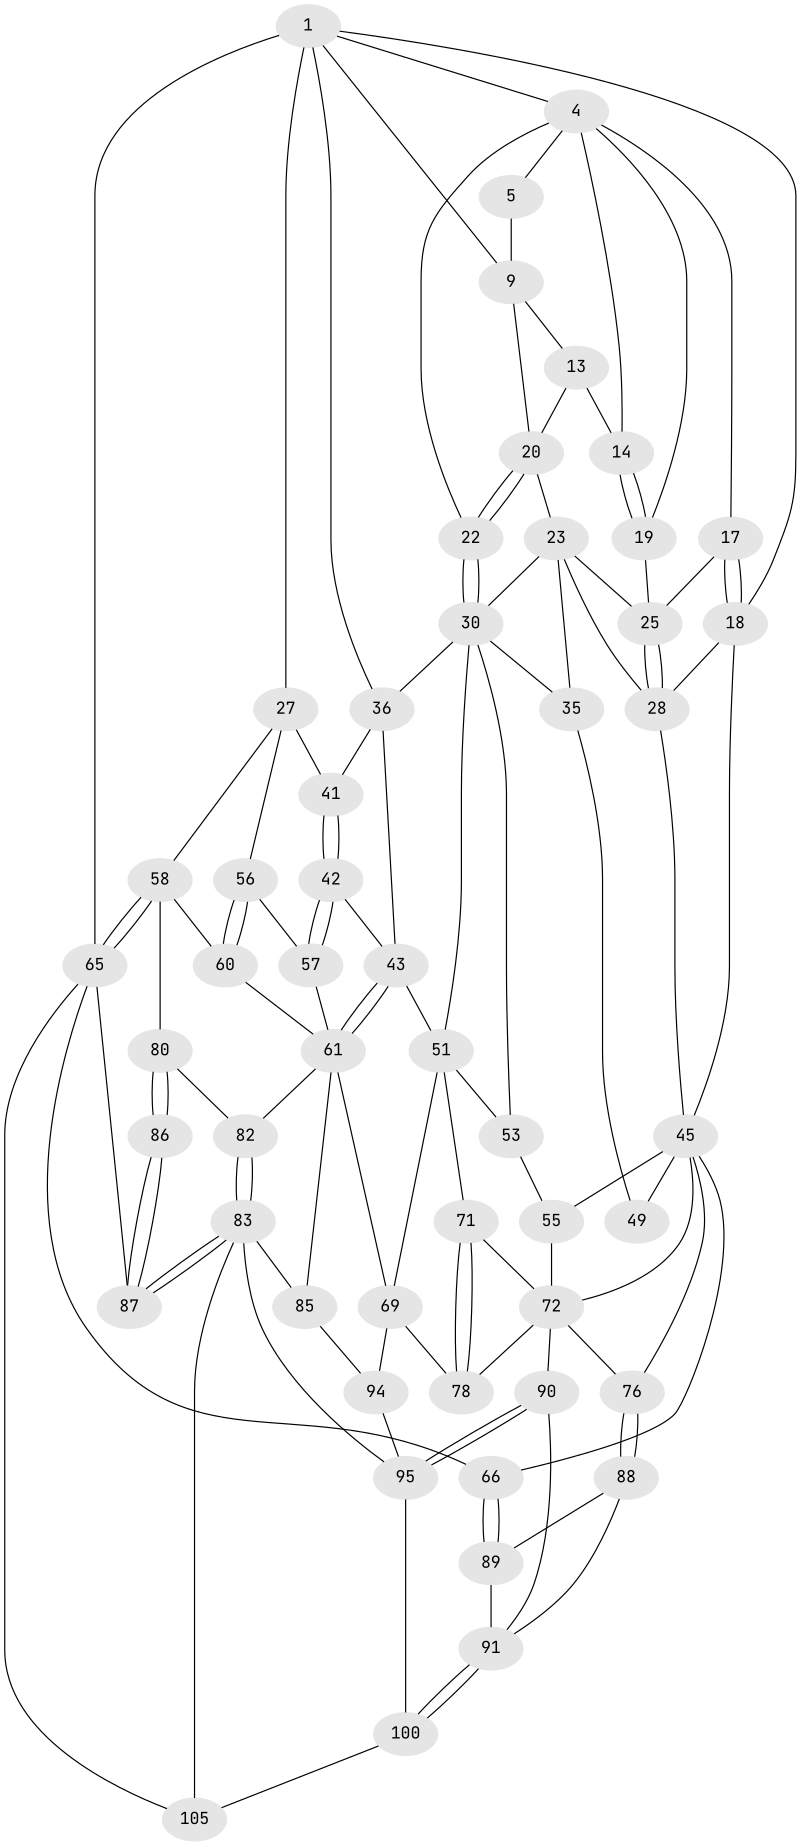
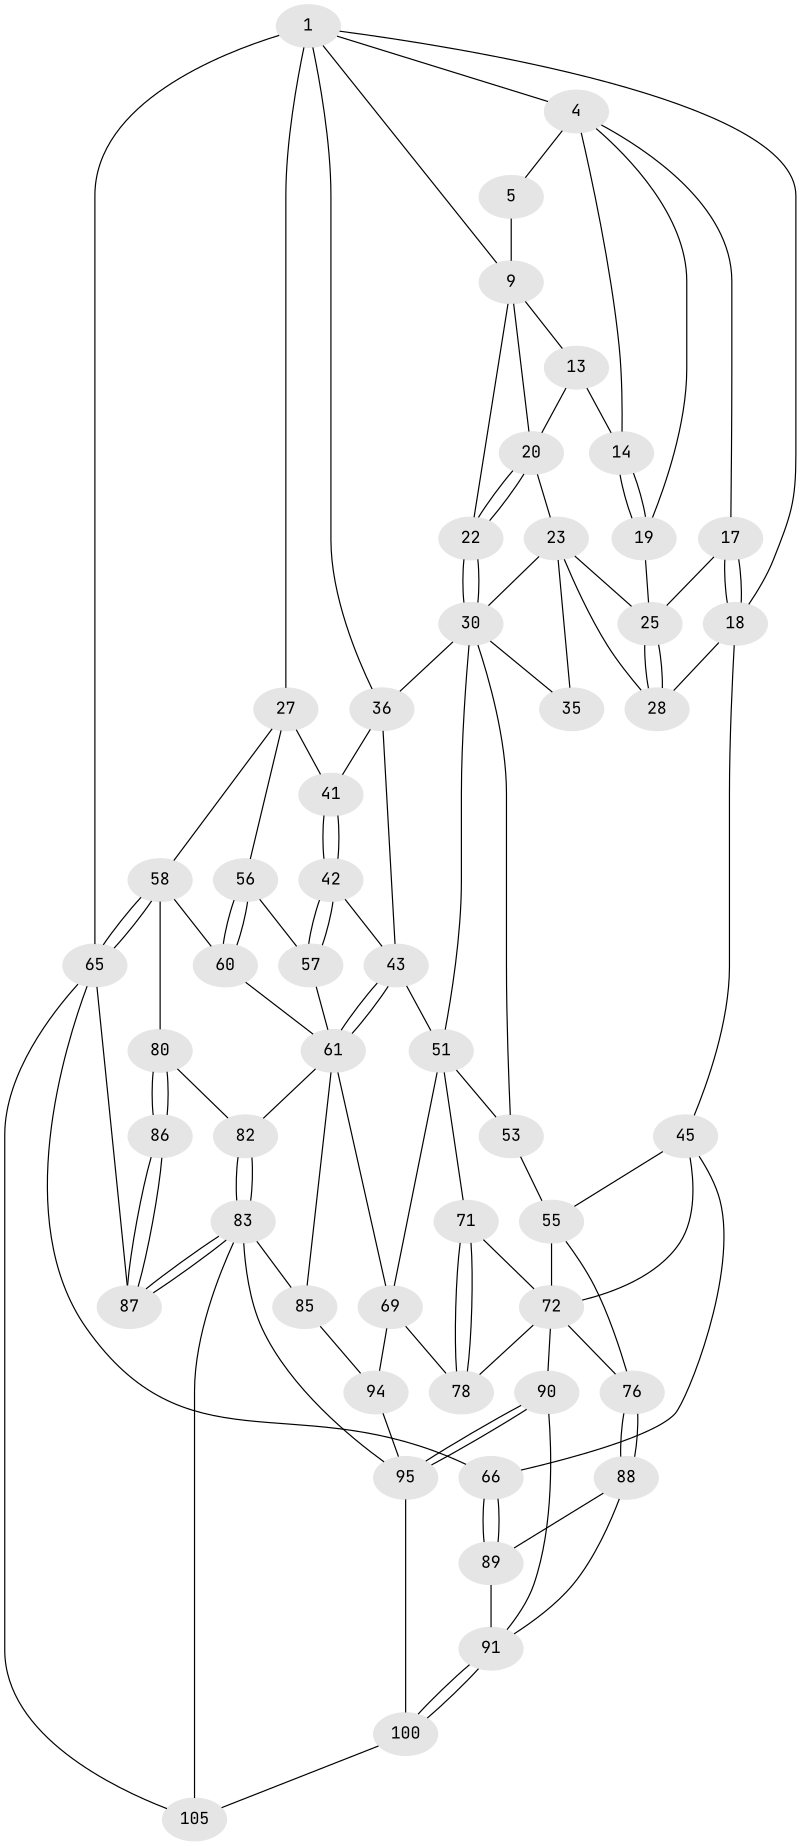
edge "4" -- "22": now "9" -- "22"
edge "28" -- "45": removed
node "49": removed
edge "45" -- "76": now "55" -- "76"
